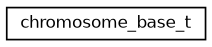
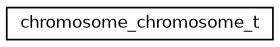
node "chromosome_base_t": label "chromosome_base_t" -> "chromosome_chromosome_t"
